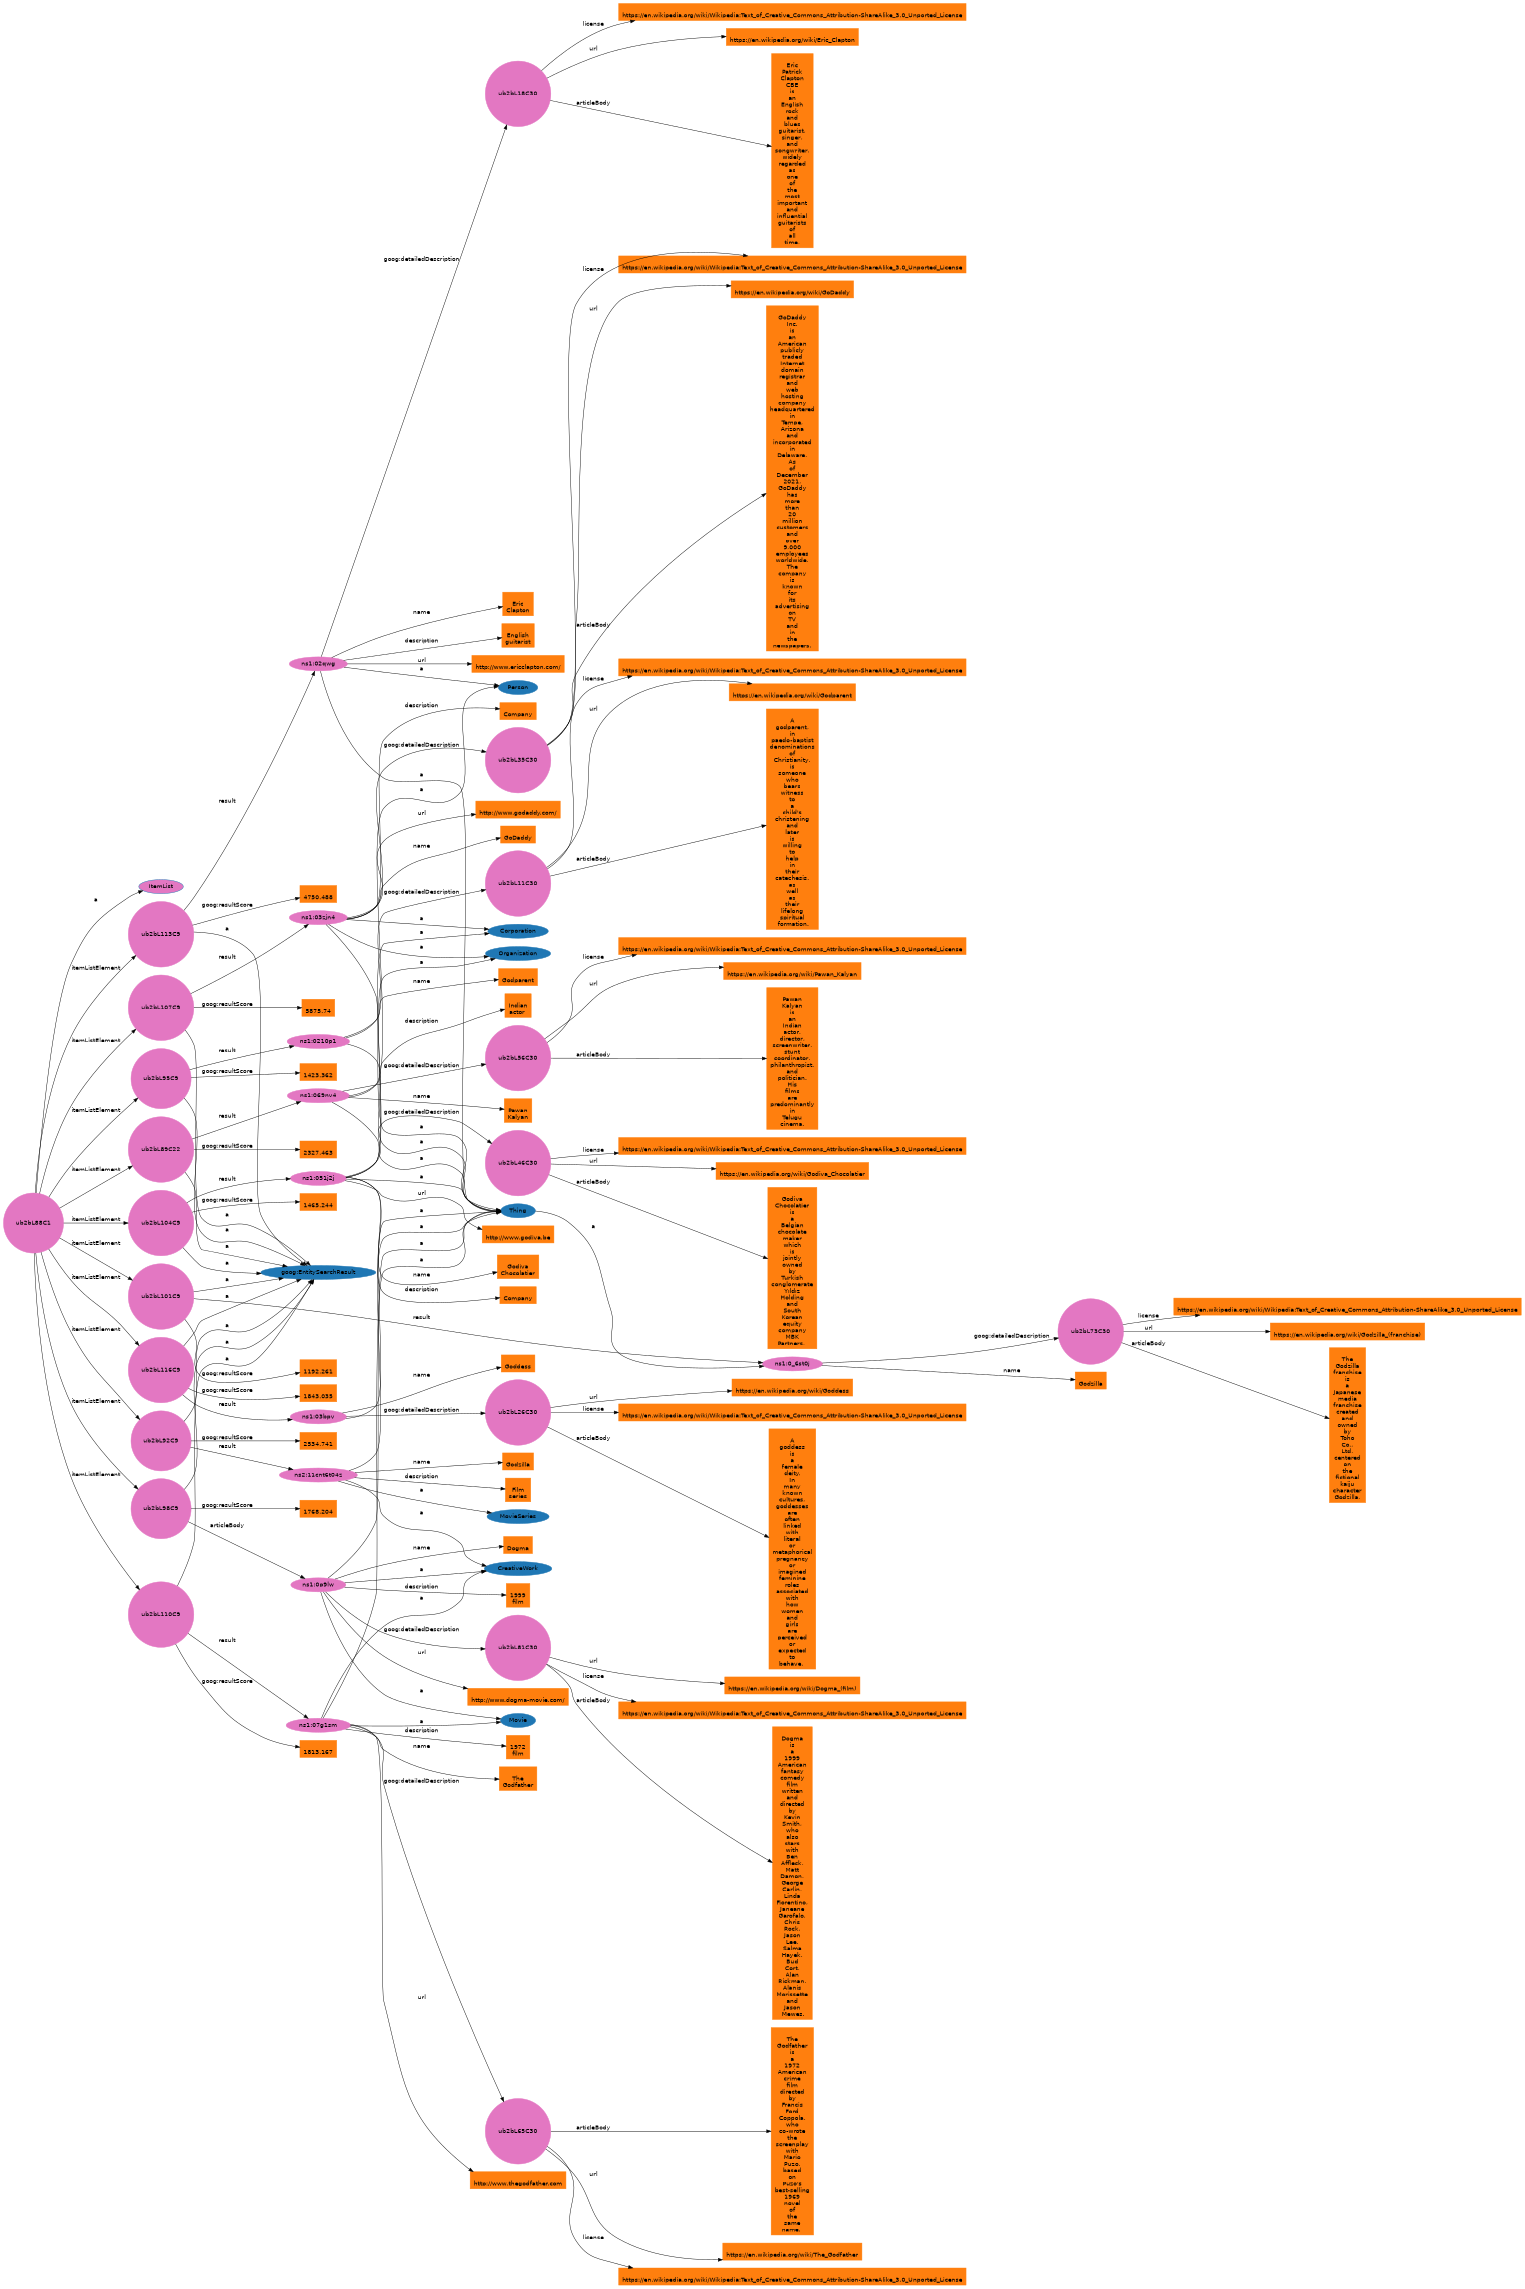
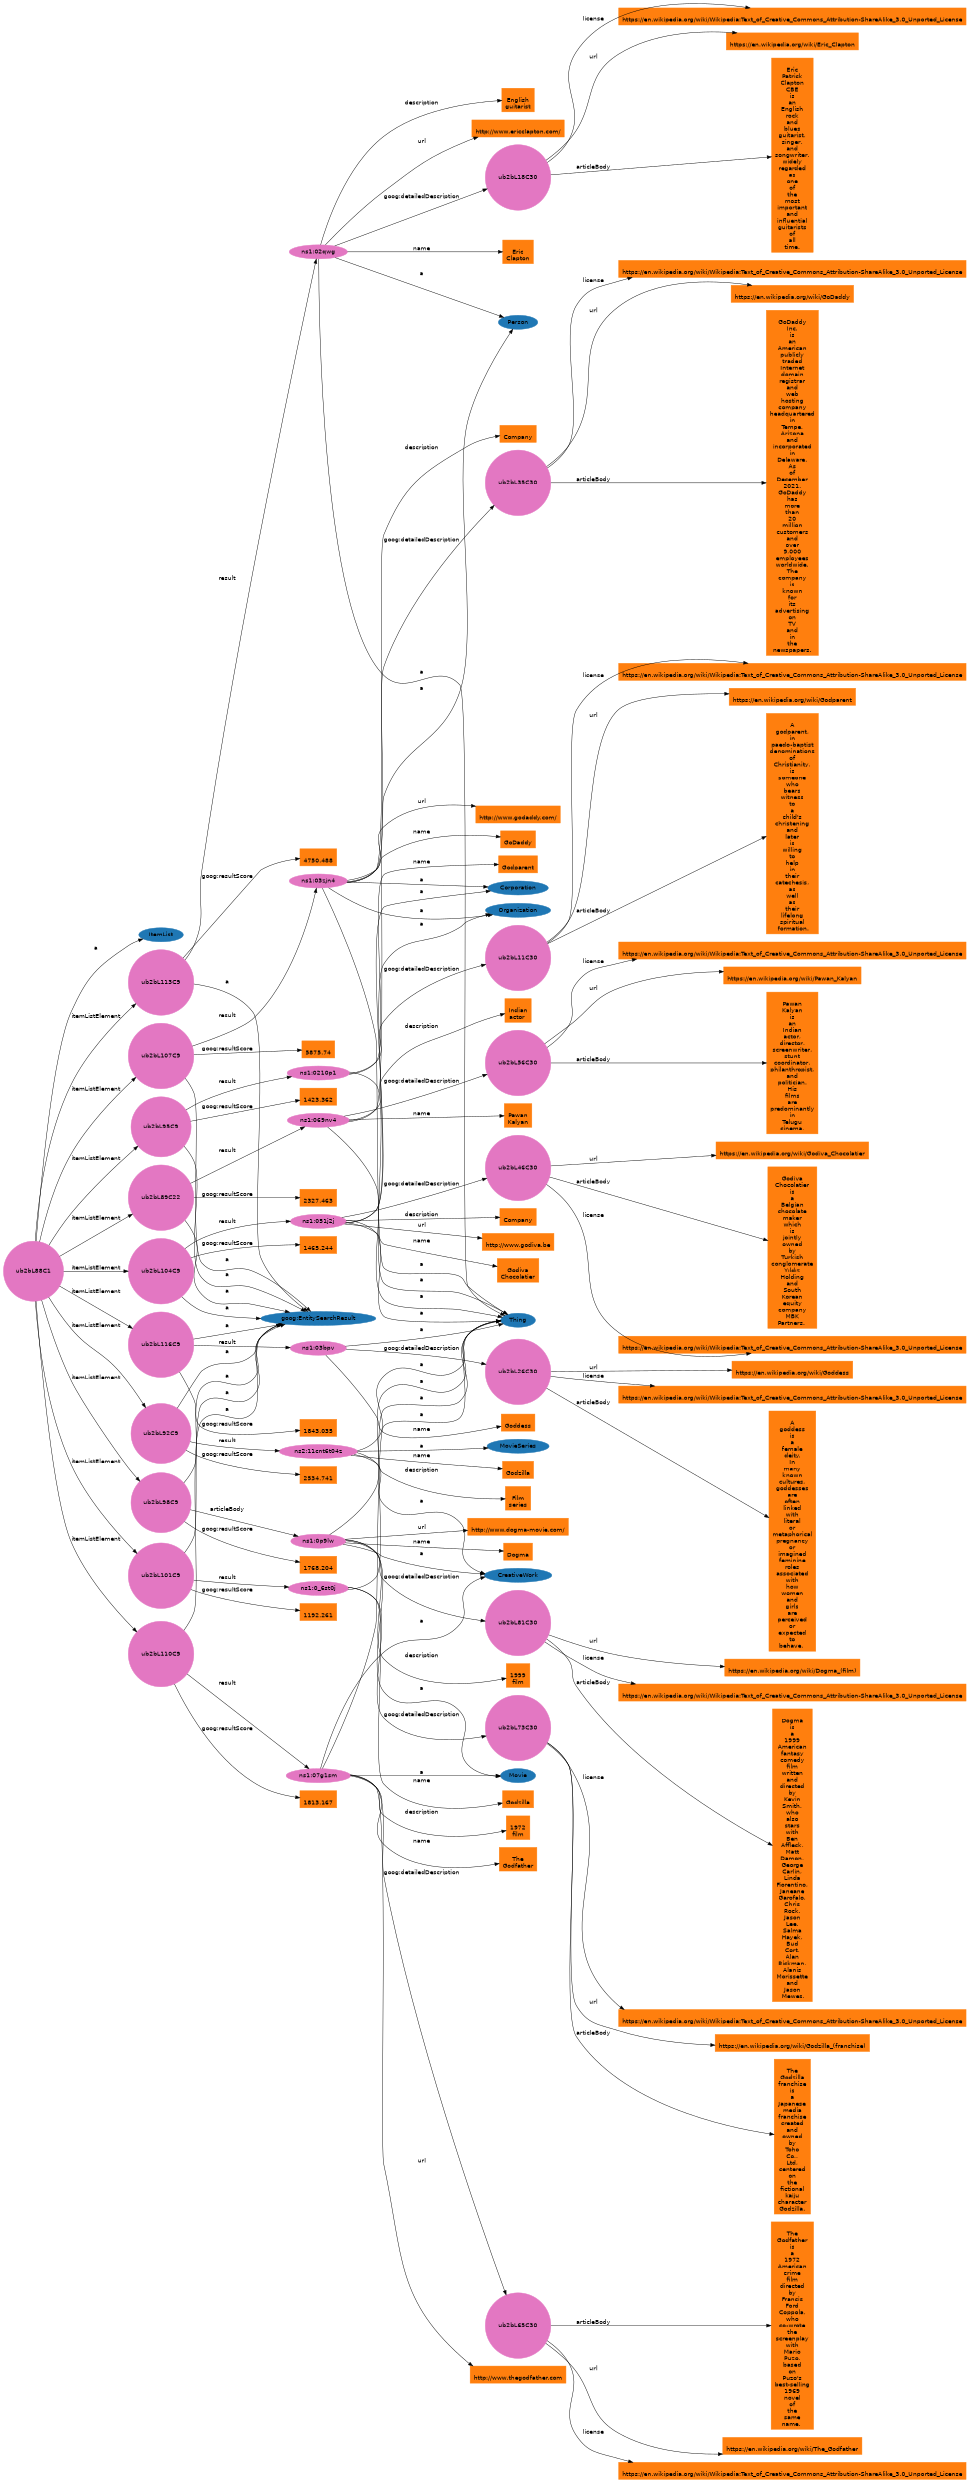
node "ItemList": fillcolor #e377c2 -> #1f77b4
edge "Thing" -> "ns1:0_6st0j": reversed
